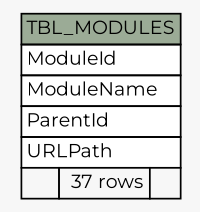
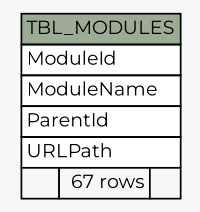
node "TBL_MODULES": text "37 rows" -> "67 rows"
